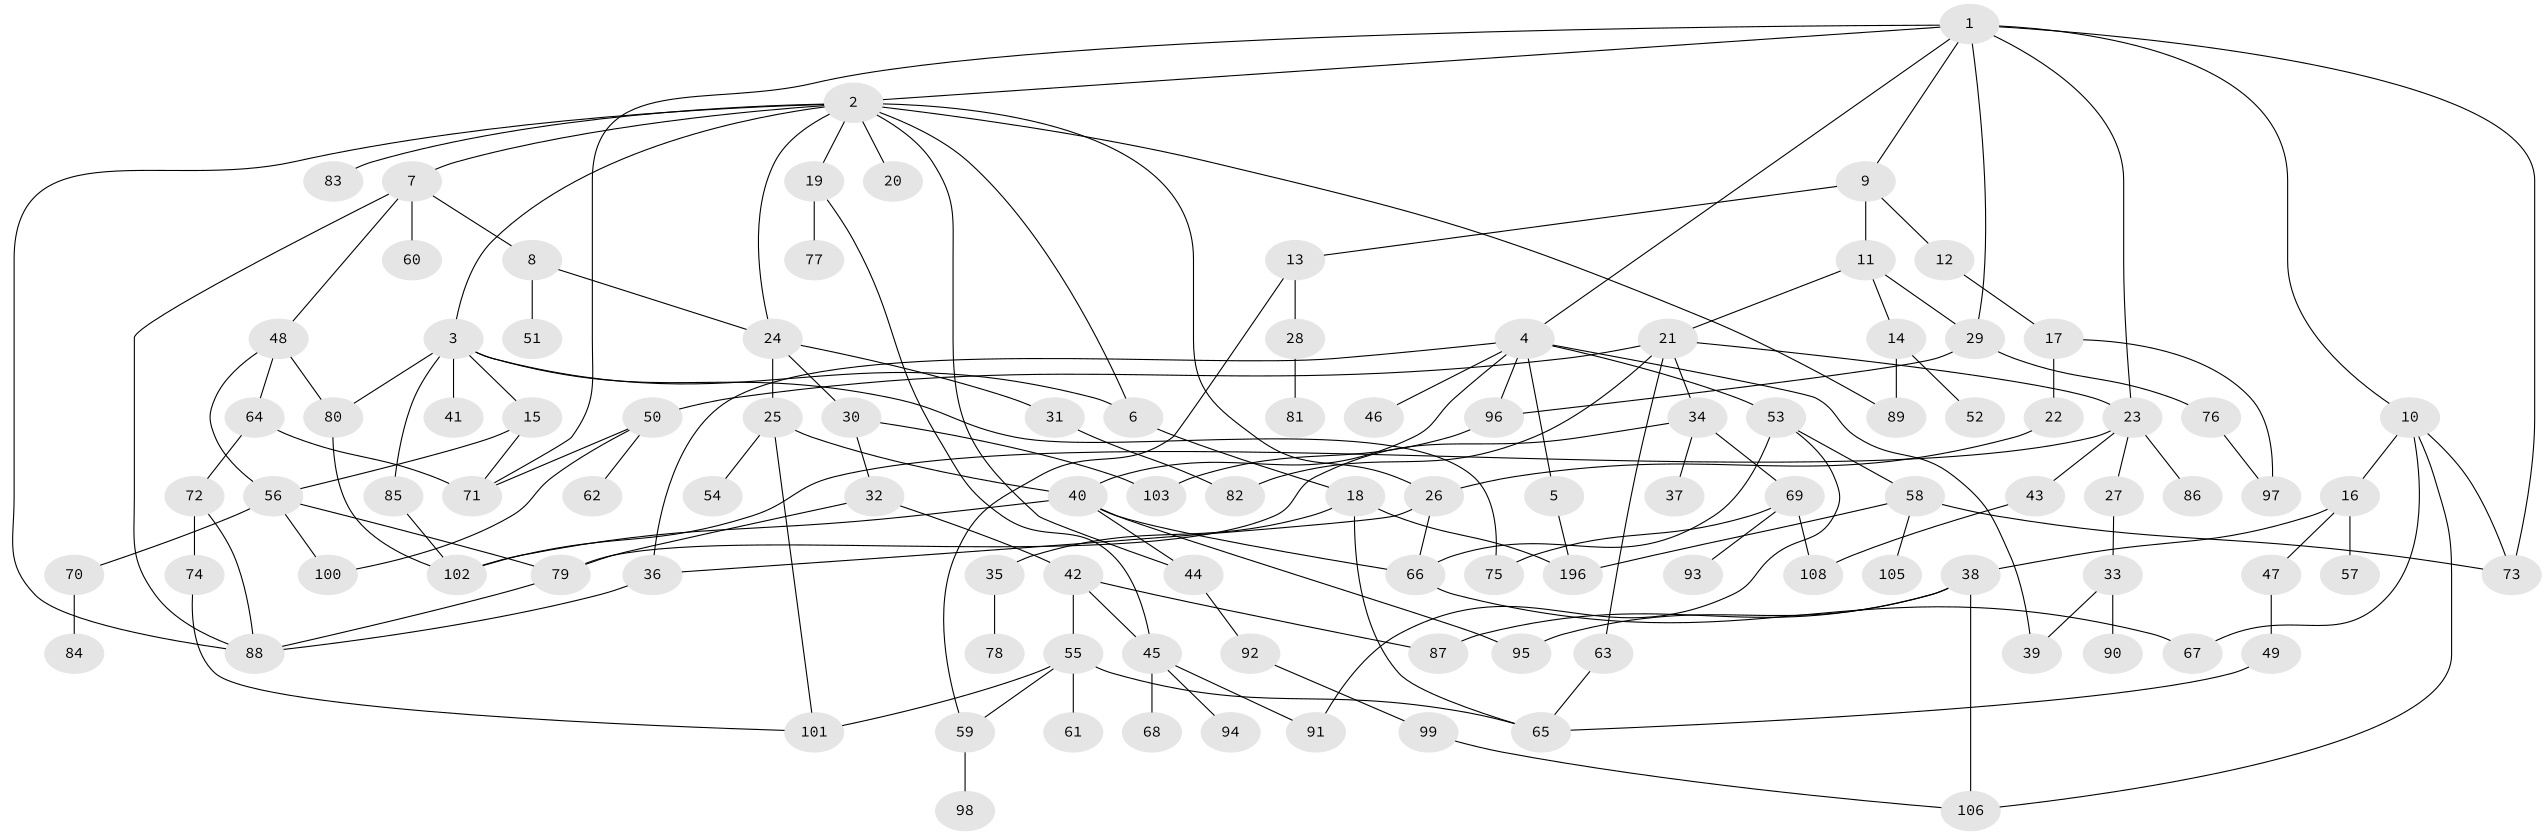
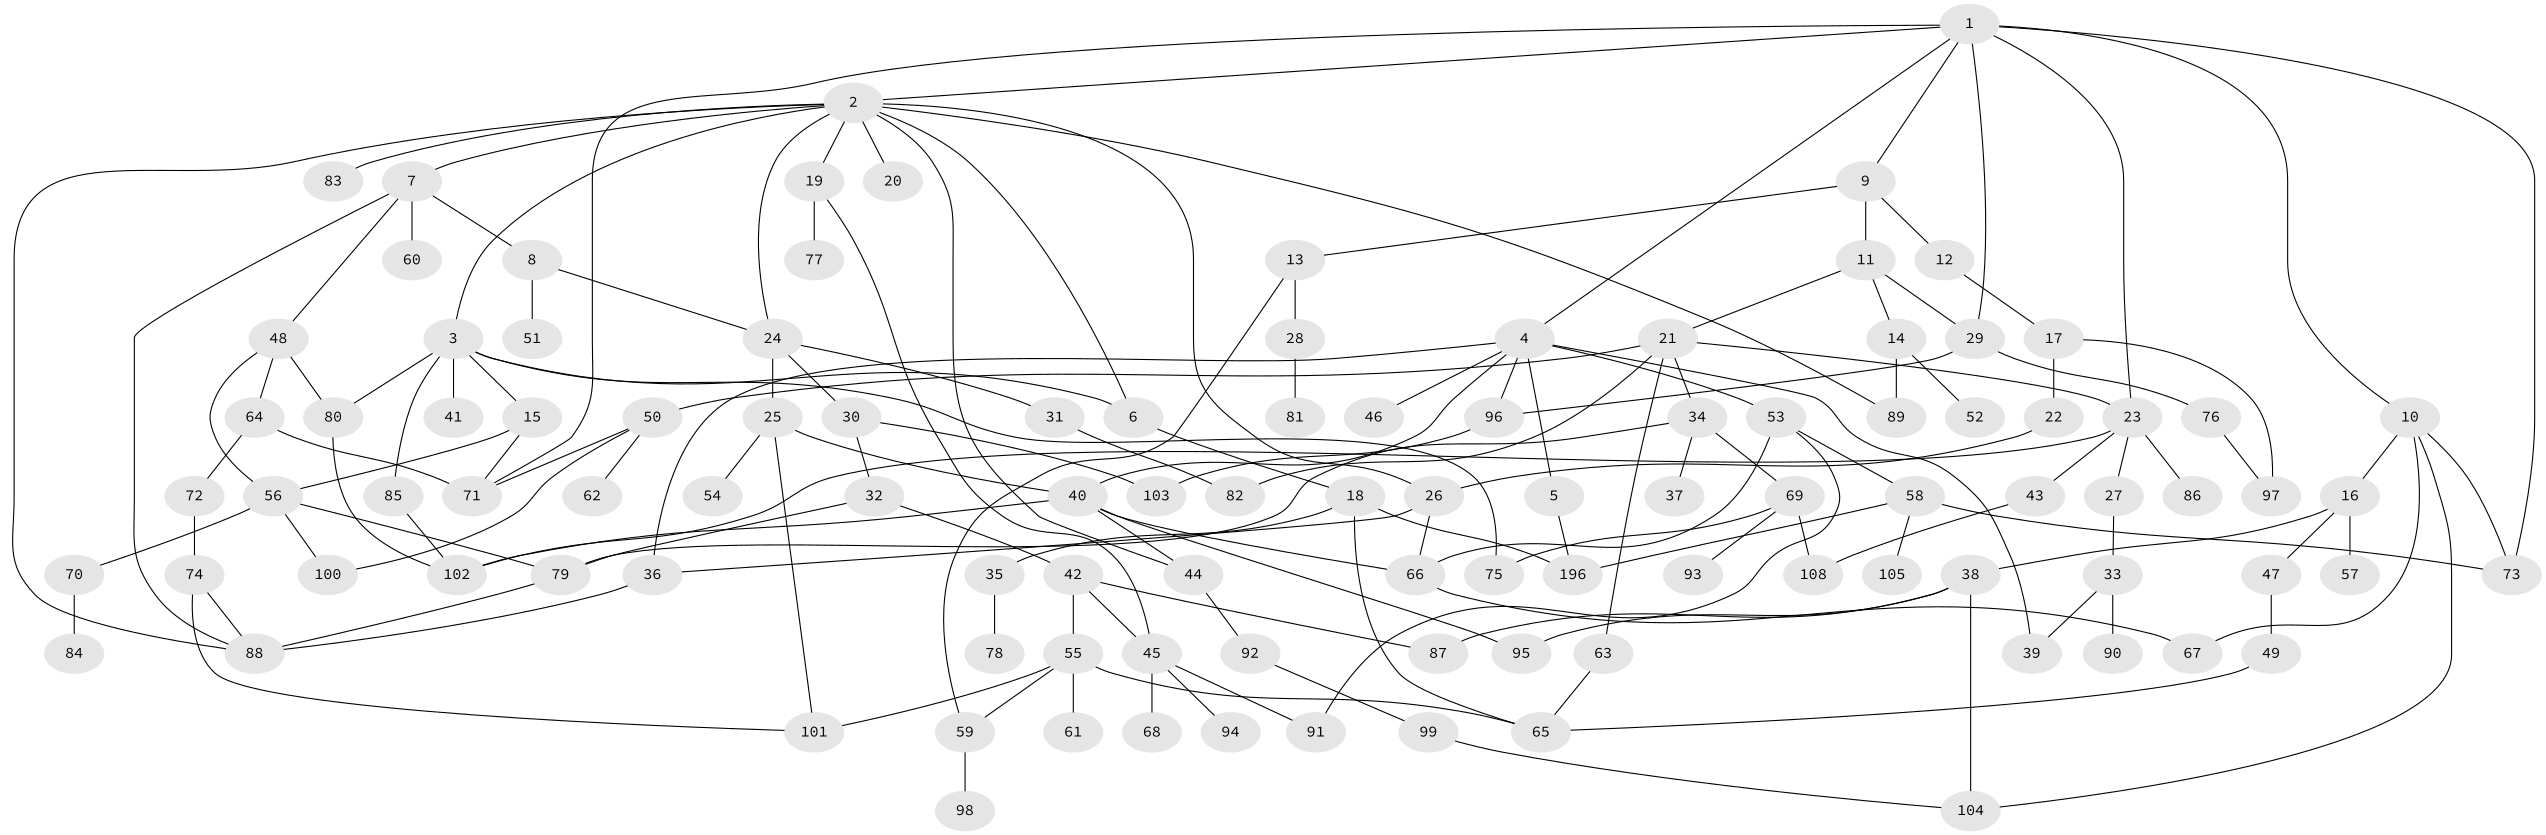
edge "72" -- "88": now "74" -- "88"
node "106": label "106" -> "104"
